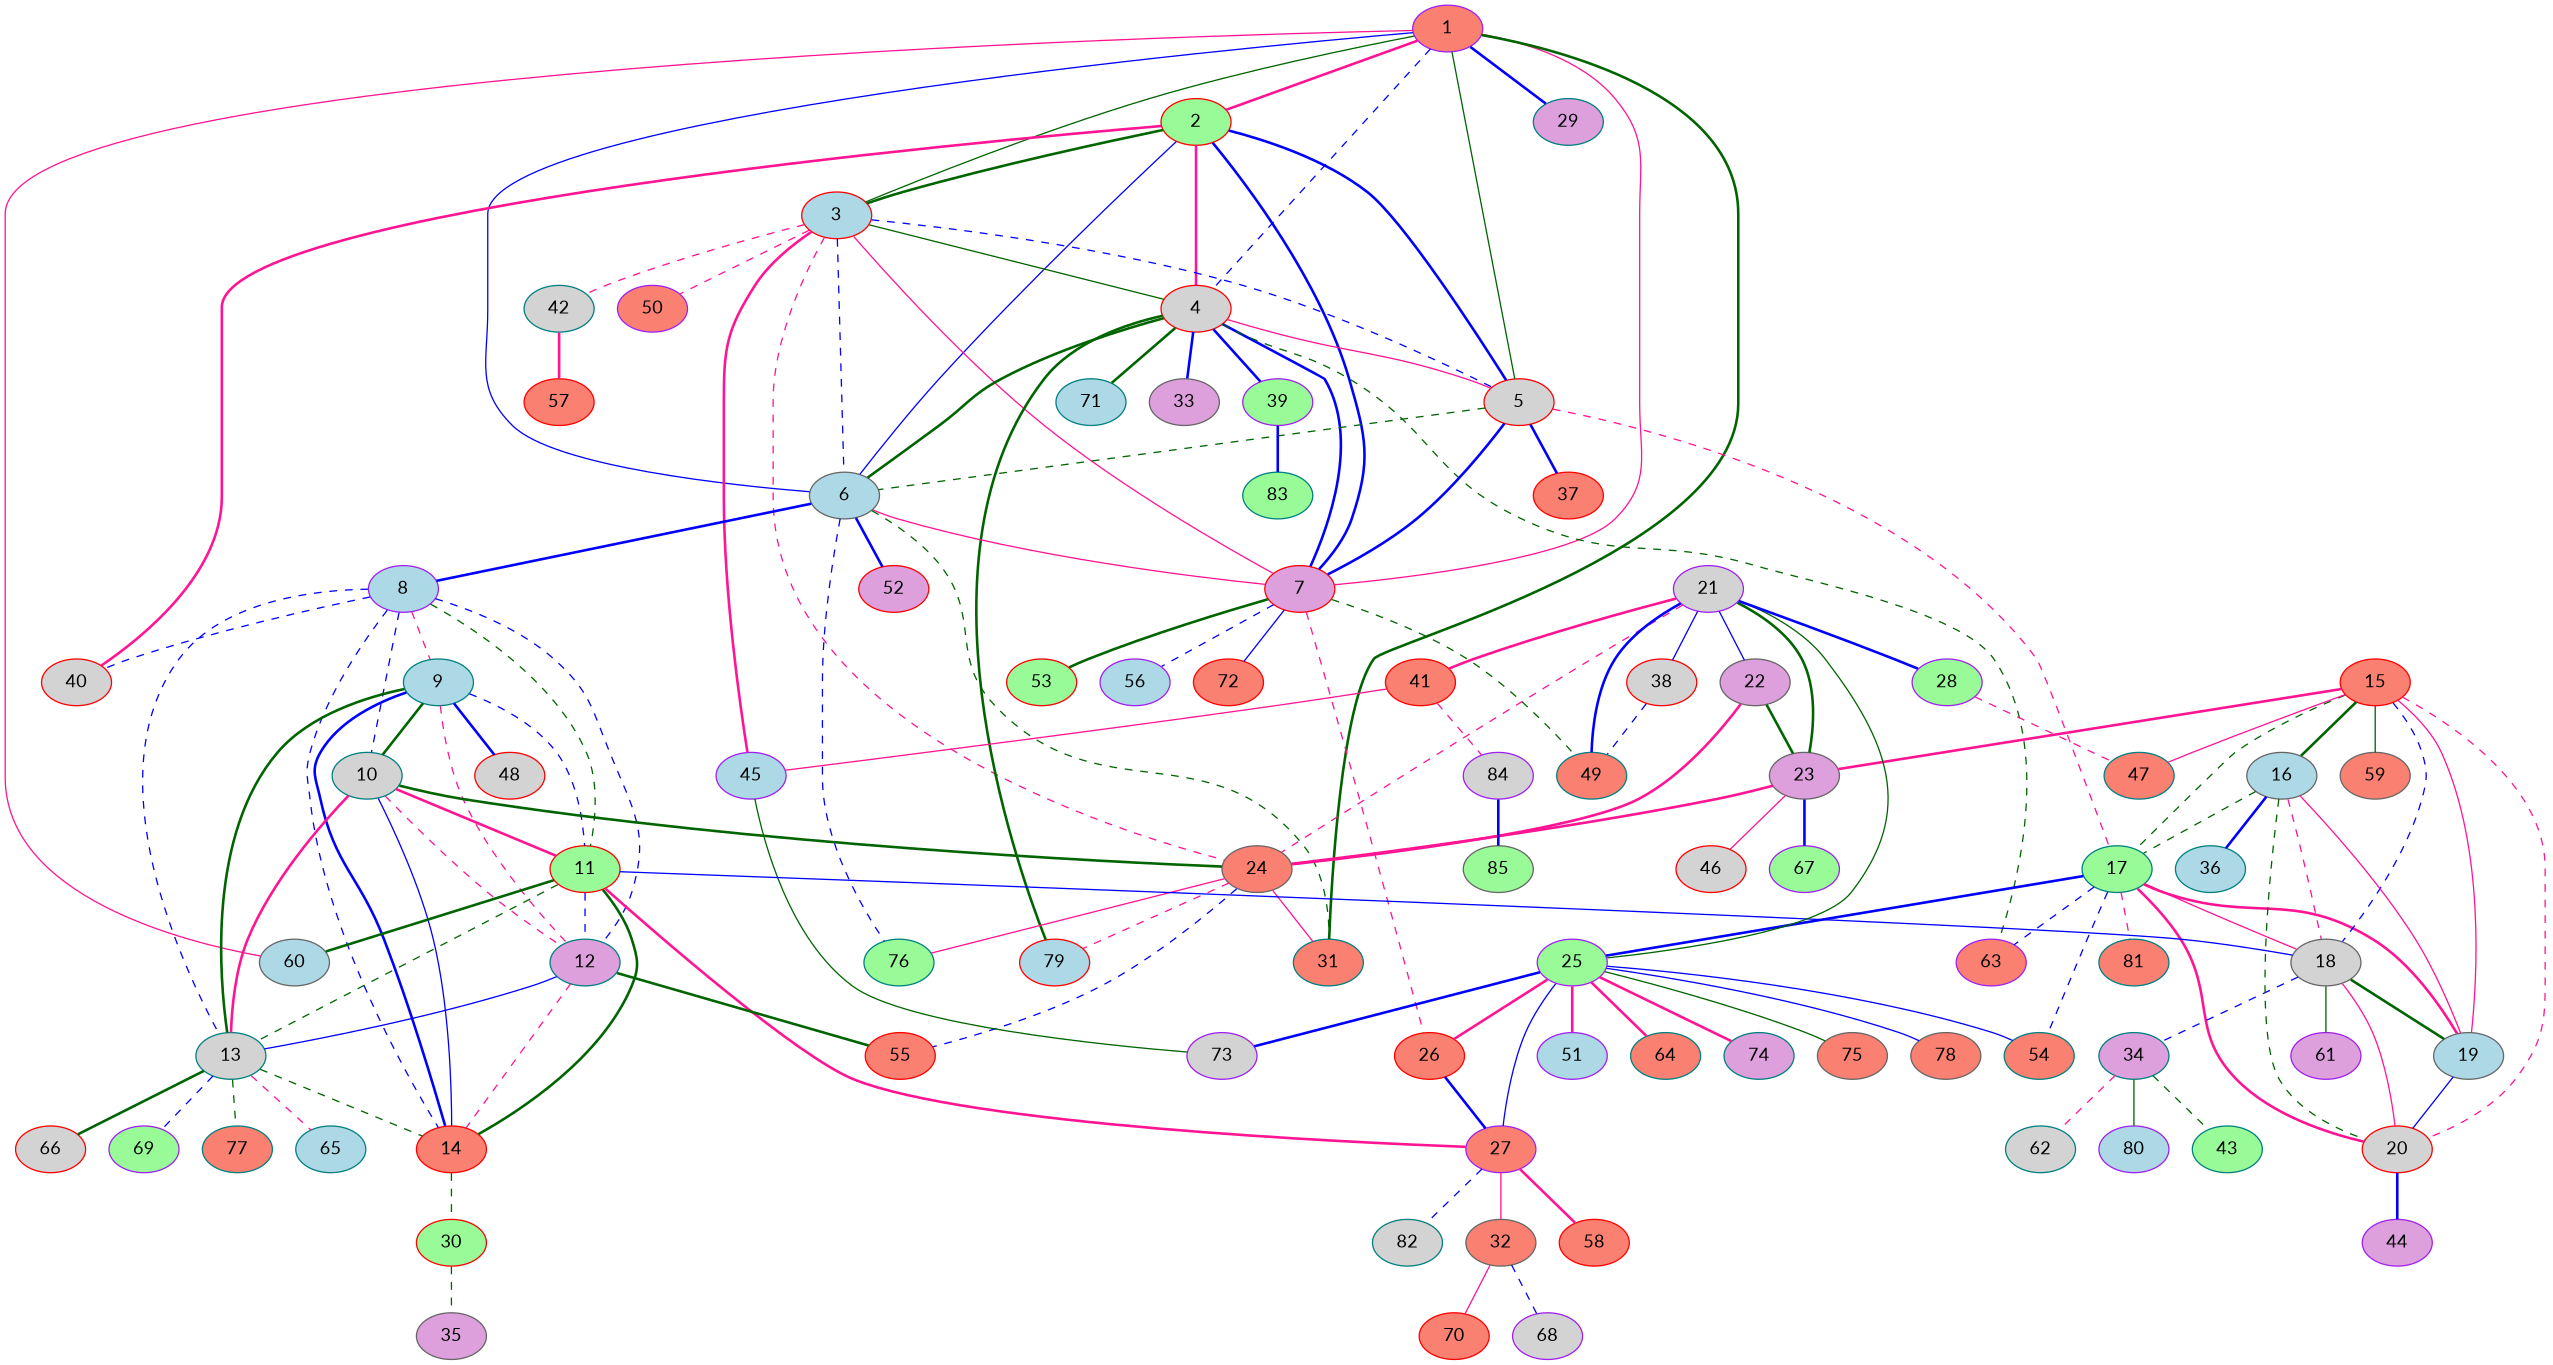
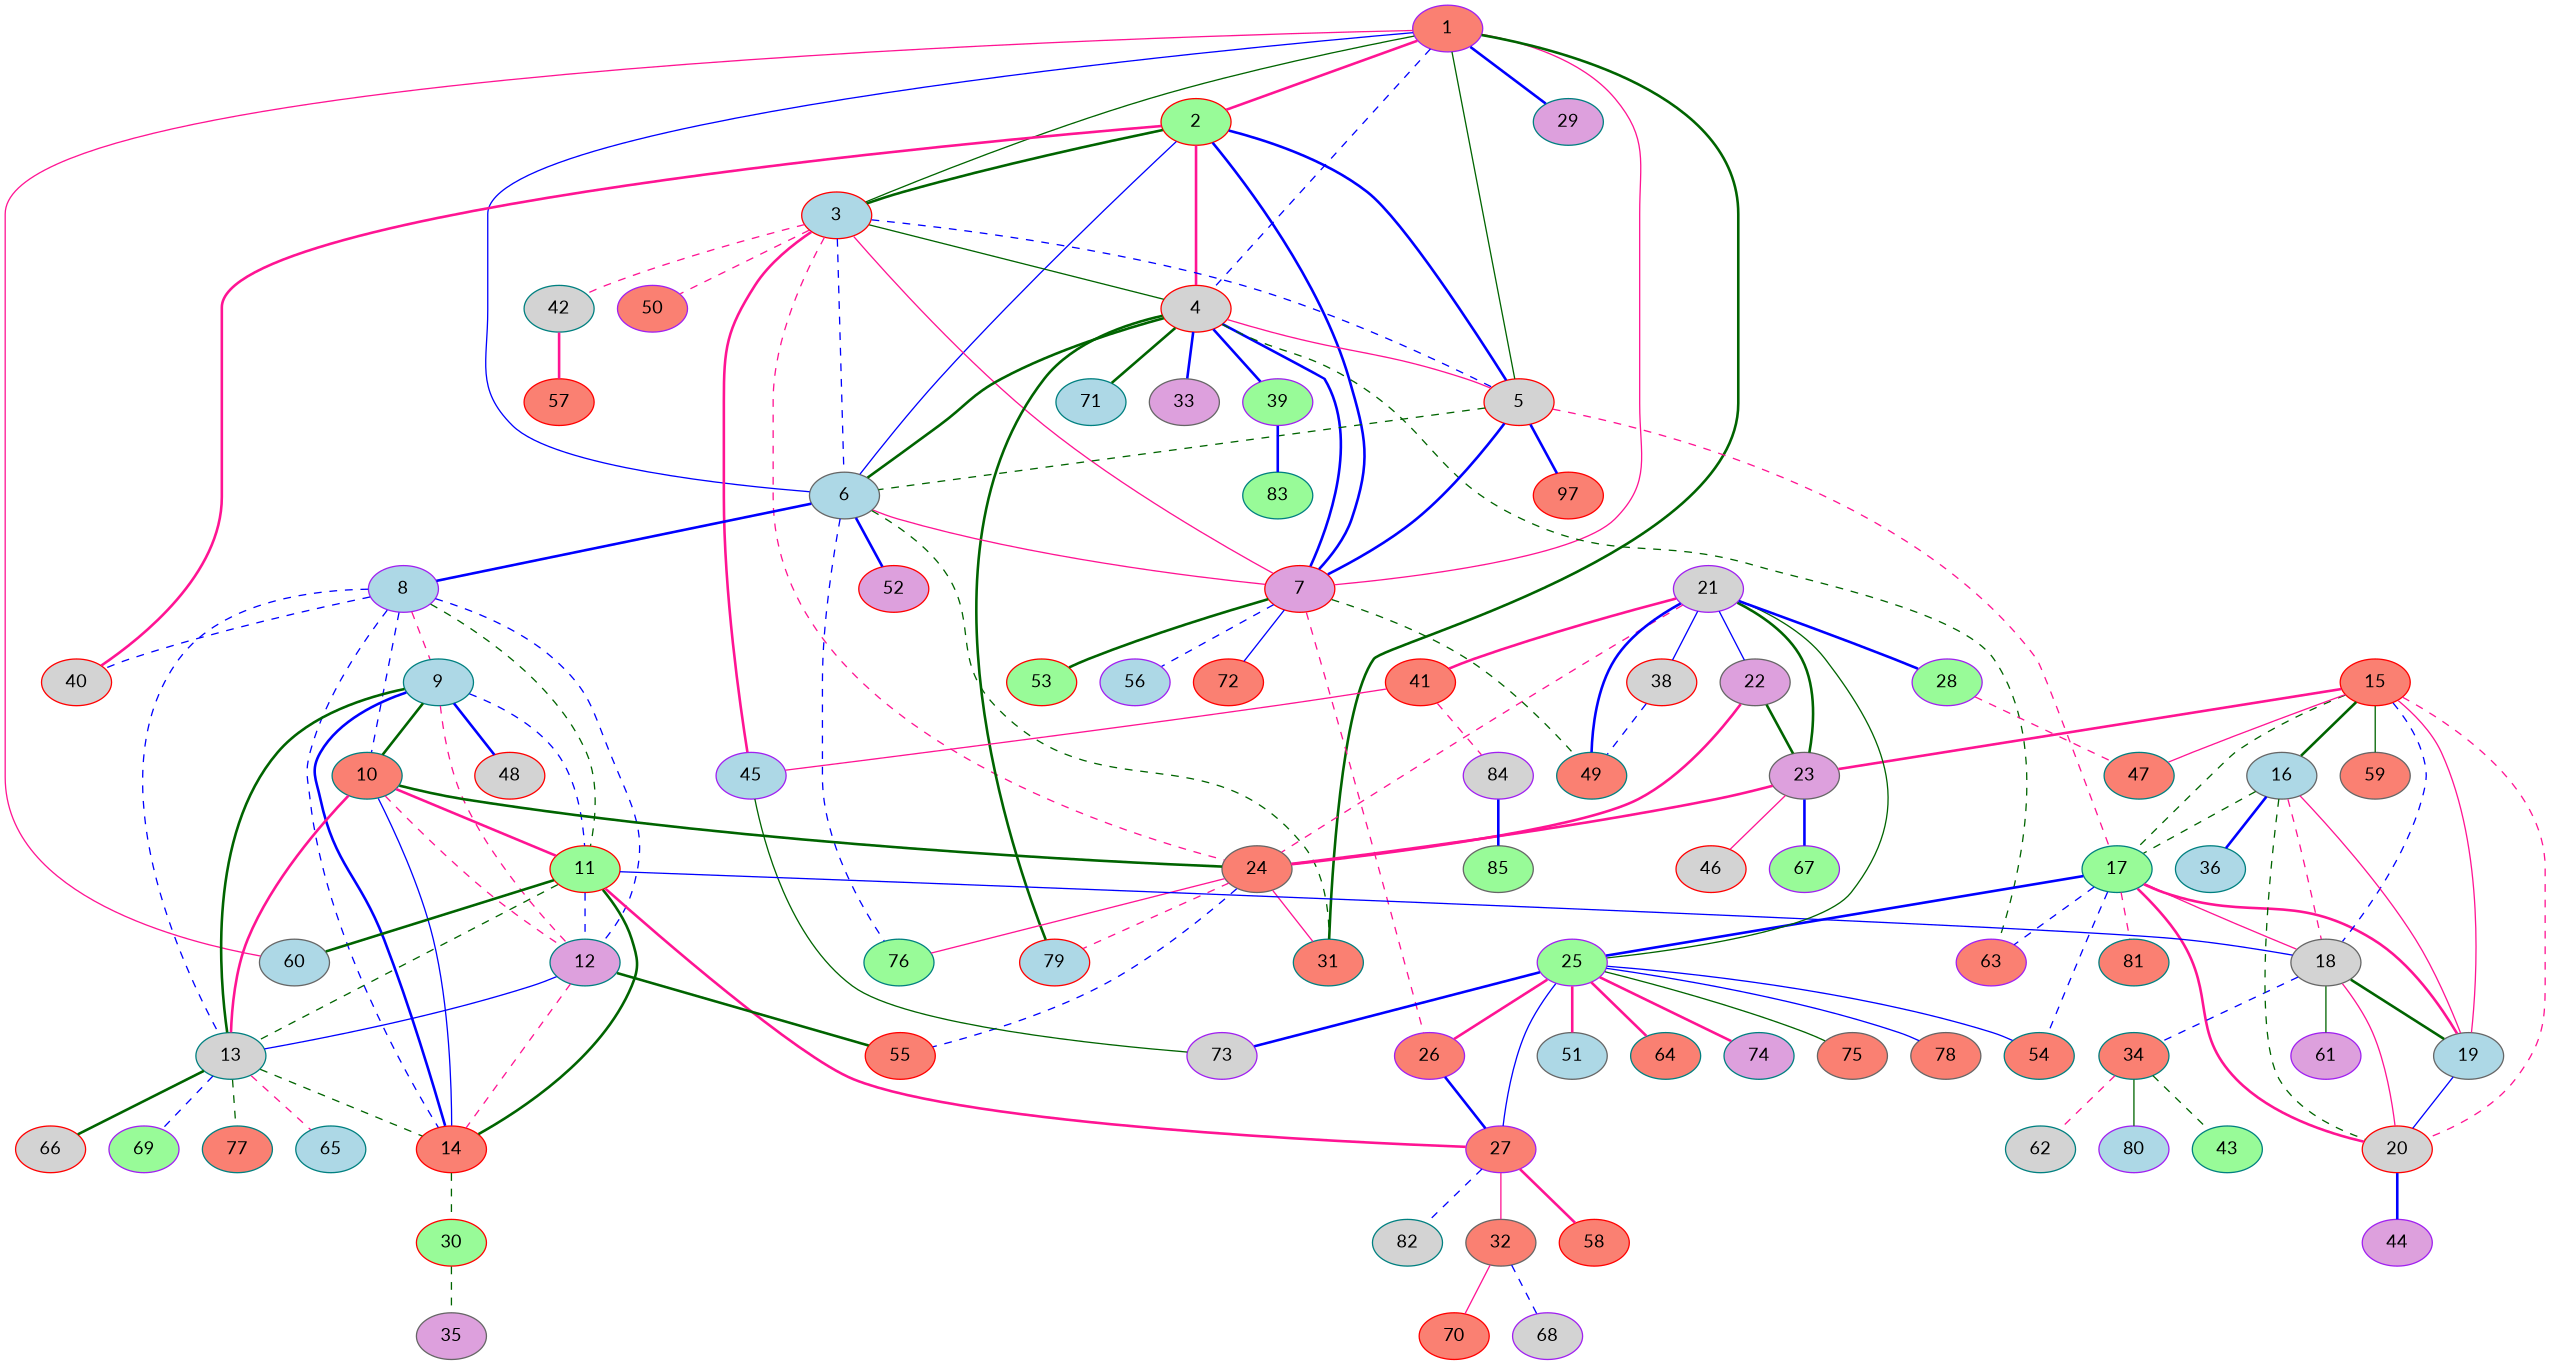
node "37": label "37" -> "97"
node "10": fillcolor lightgrey -> salmon
node "26": color red -> purple
node "51": color purple -> gray40
node "34": fillcolor plum -> salmon
